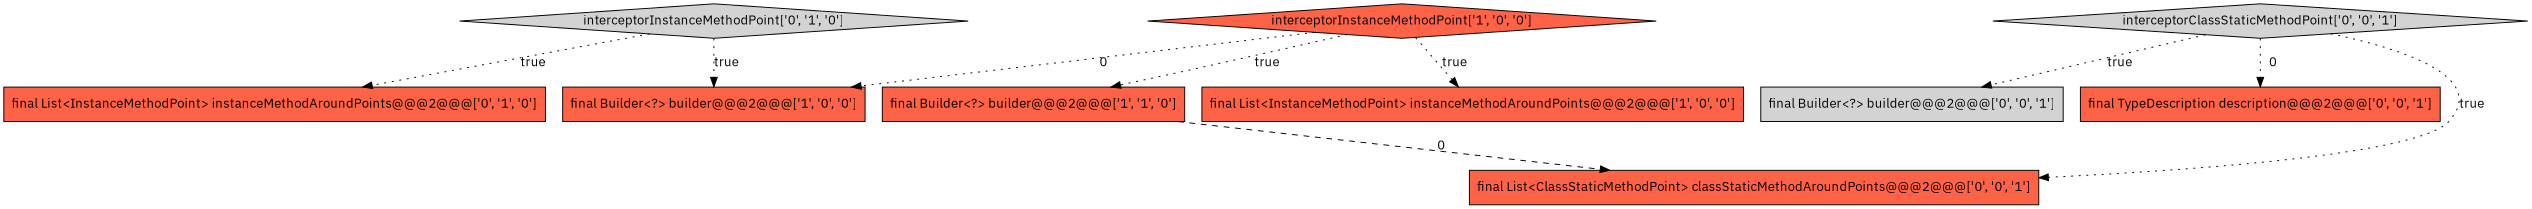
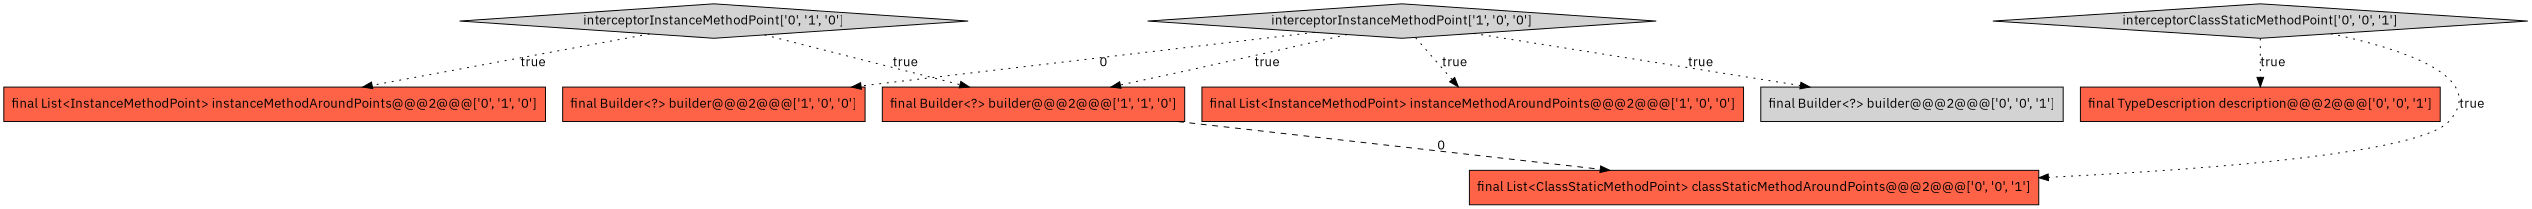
node "interceptorInstanceMethodPoint['1', '0', '0']": fillcolor tomato -> lightgray
edge "interceptorInstanceMethodPoint['0', '1', '0']" -> "final Builder<?> builder@@@2@@@['1', '0', '0']": now "interceptorInstanceMethodPoint['0', '1', '0']" -> "final Builder<?> builder@@@2@@@['1', '1', '0']"
edge "interceptorClassStaticMethodPoint['0', '0', '1']" -> "final Builder<?> builder@@@2@@@['0', '0', '1']": now "interceptorInstanceMethodPoint['1', '0', '0']" -> "final Builder<?> builder@@@2@@@['0', '0', '1']"
edge "interceptorClassStaticMethodPoint['0', '0', '1']" -> "final TypeDescription description@@@2@@@['0', '0', '1']": label "0" -> "true"
